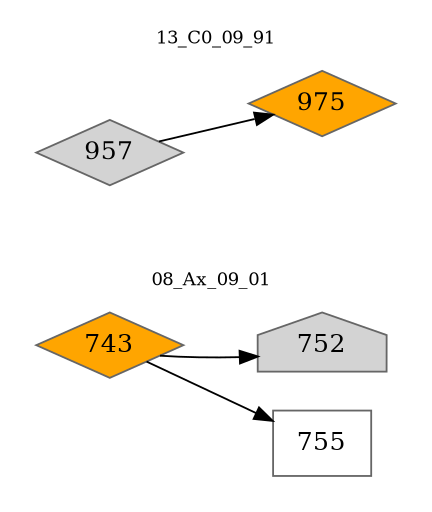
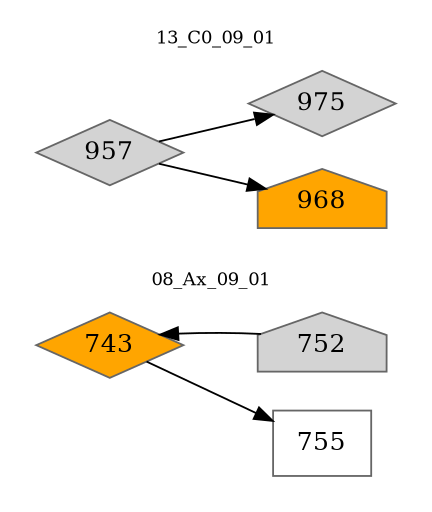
cluster "13_C0_09_91": label "13_C0_09_91" -> "13_C0_09_01"
node "975": fillcolor orange -> lightgrey
node "968": added
edge "743" -> "752": reversed
